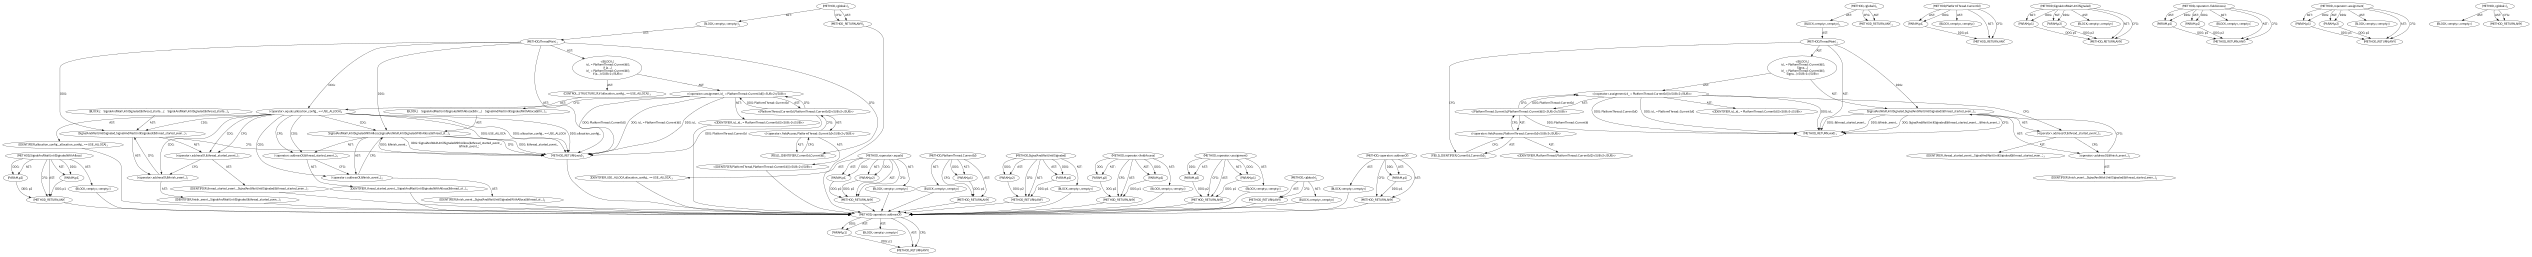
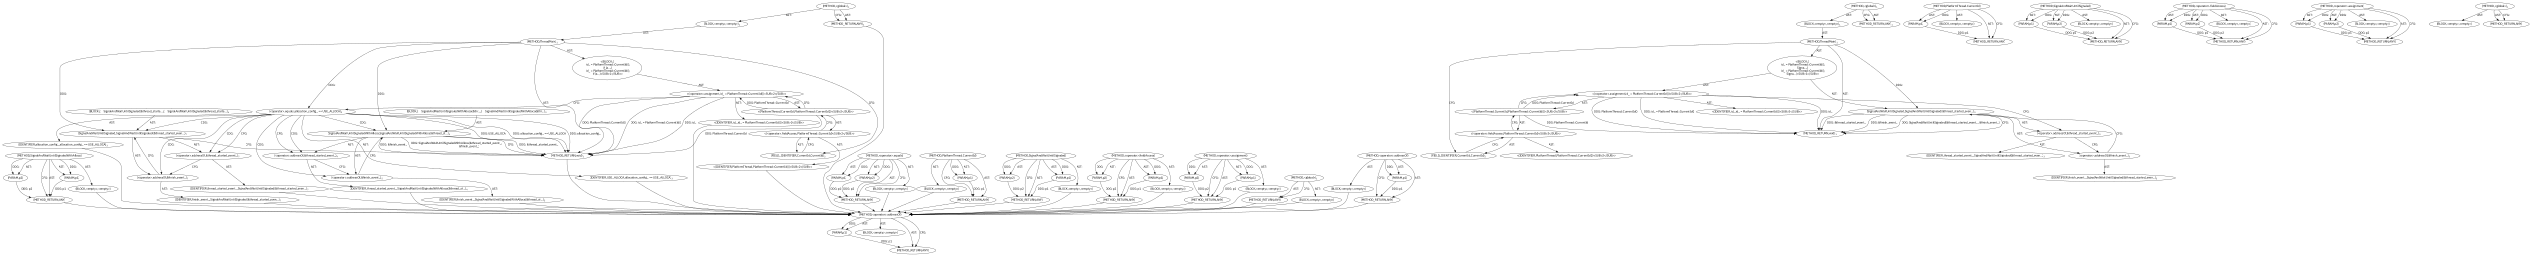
node "(CONTROL_STRUCTURE,IF,if (allocation_config_ == USE_ALLOCA))": removed
edge "(METHOD,<operator>.equals)" -> "(IDENTIFIER,USE_ALLOCA,allocation_config_ == USE_ALLOCA)": now "(<operator>.equals,allocation_config_ == USE_ALLOCA)" -> "(IDENTIFIER,USE_ALLOCA,allocation_config_ == USE_ALLOCA)"
